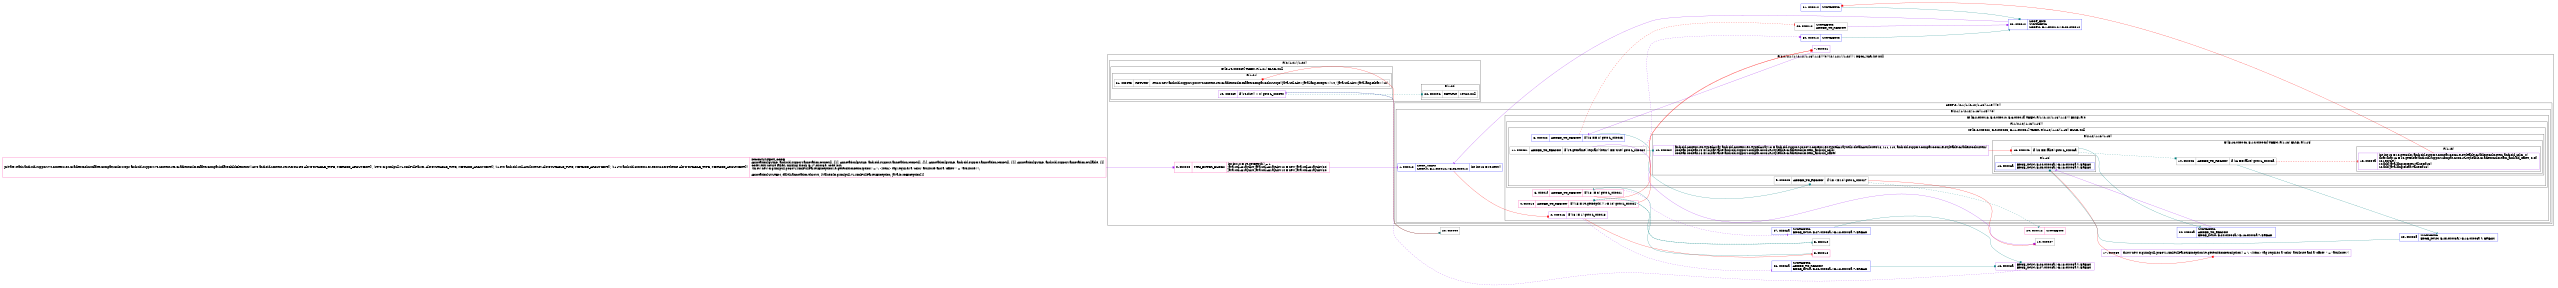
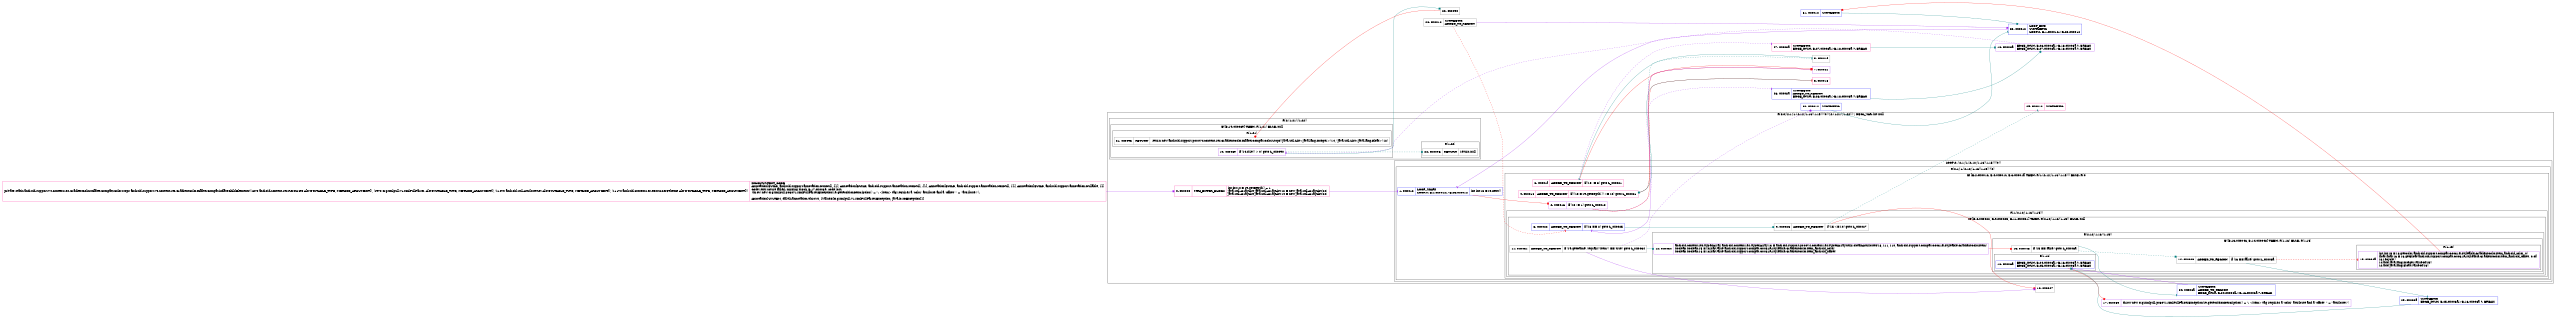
edge "8: 0x0022" -> "28: 0x0012": reversed
node "27: 0x008a": color blue -> deeppink
